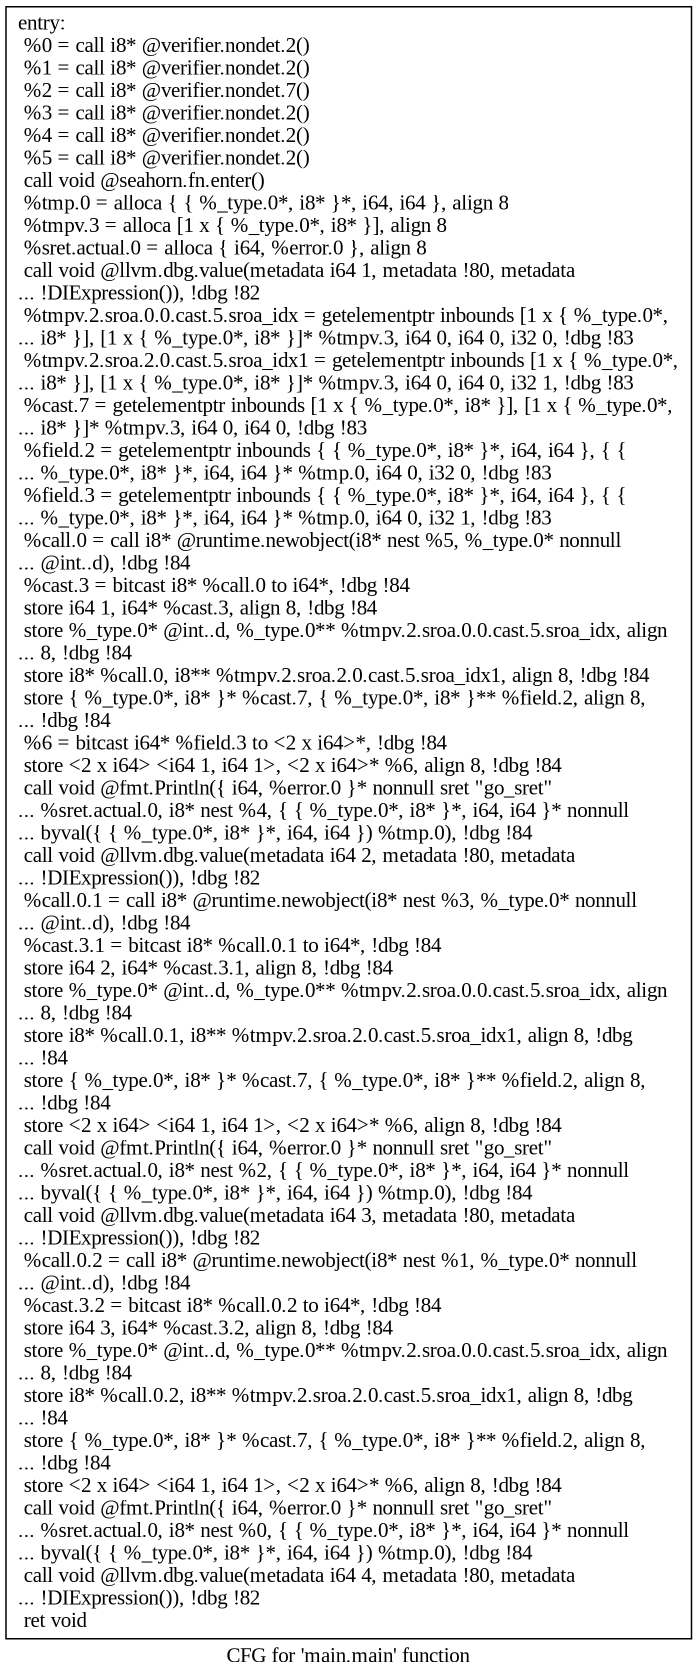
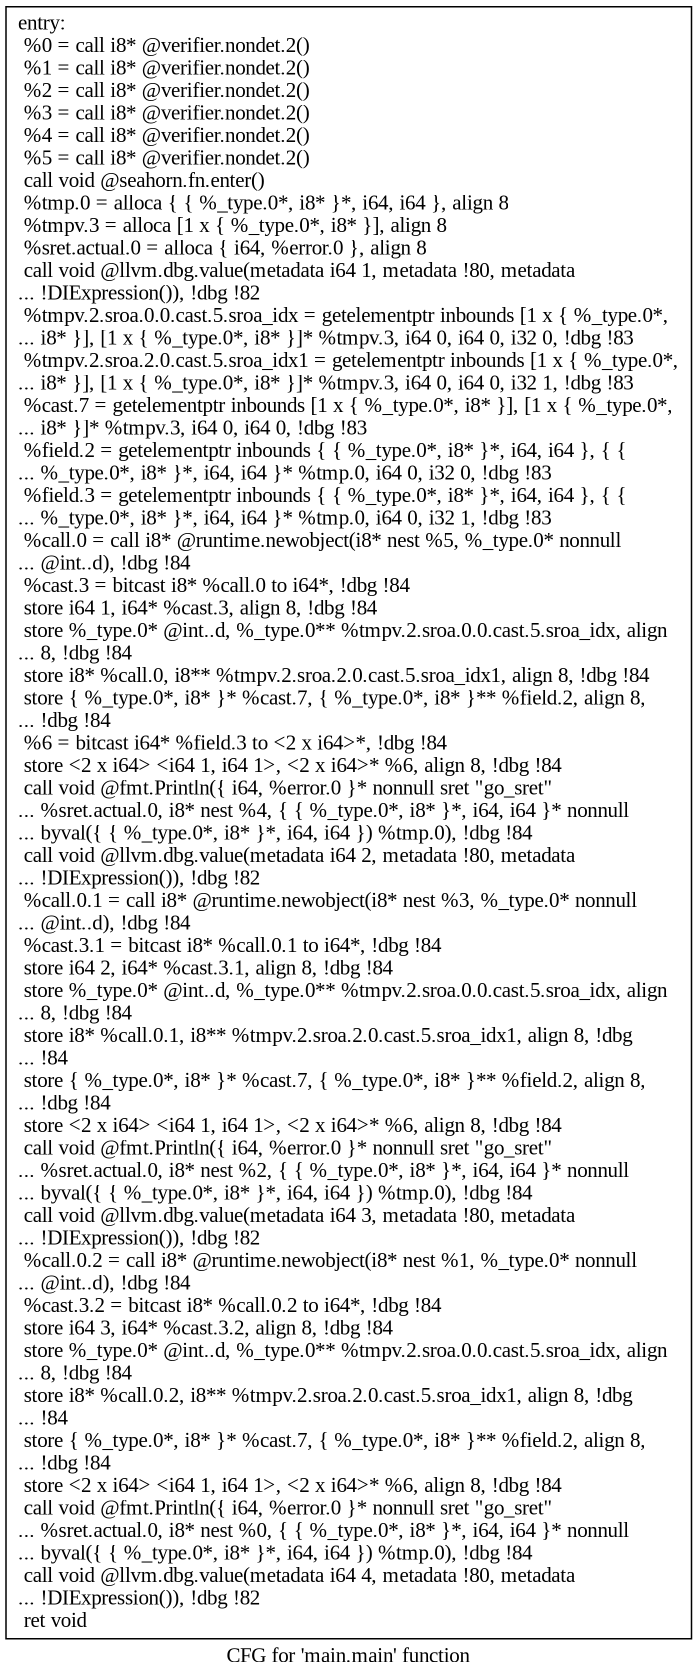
node "entry:": text "%2 = call i8* @verifier.nondet.7()" -> "%2 = call i8* @verifier.nondet.2()"
